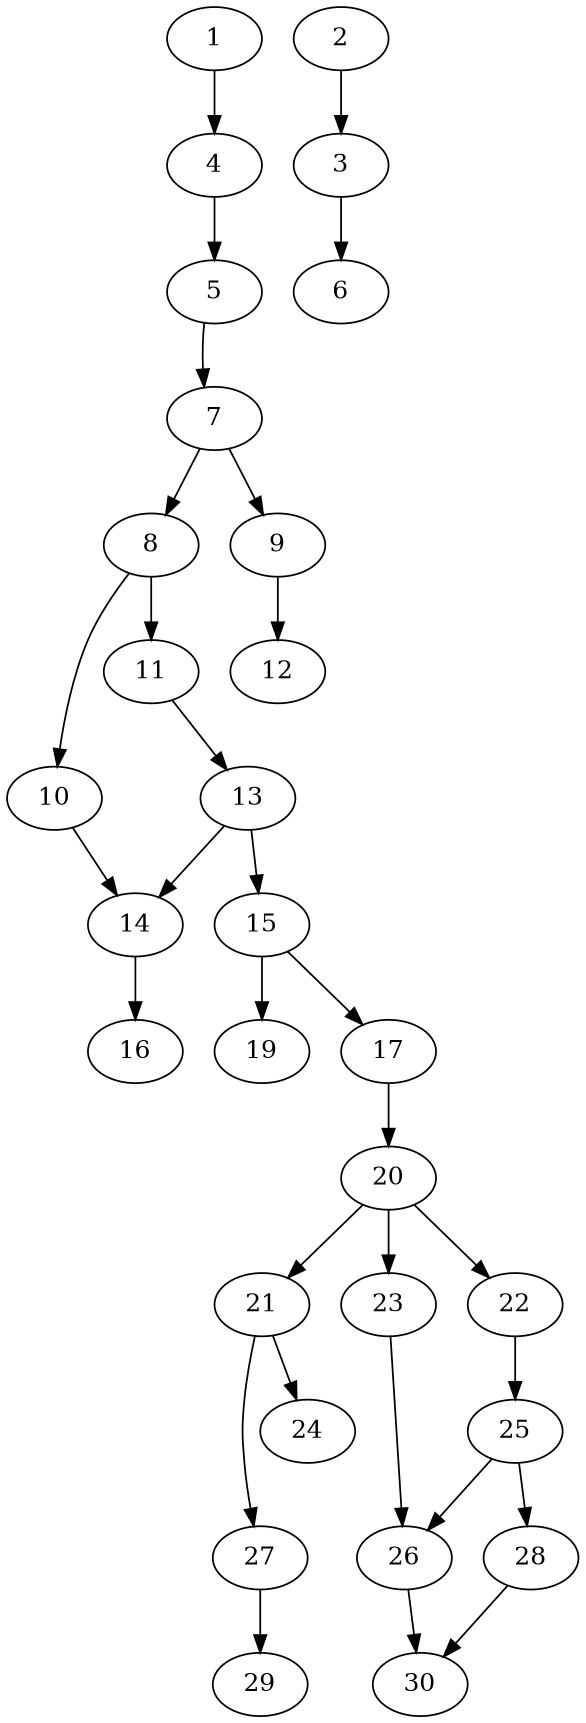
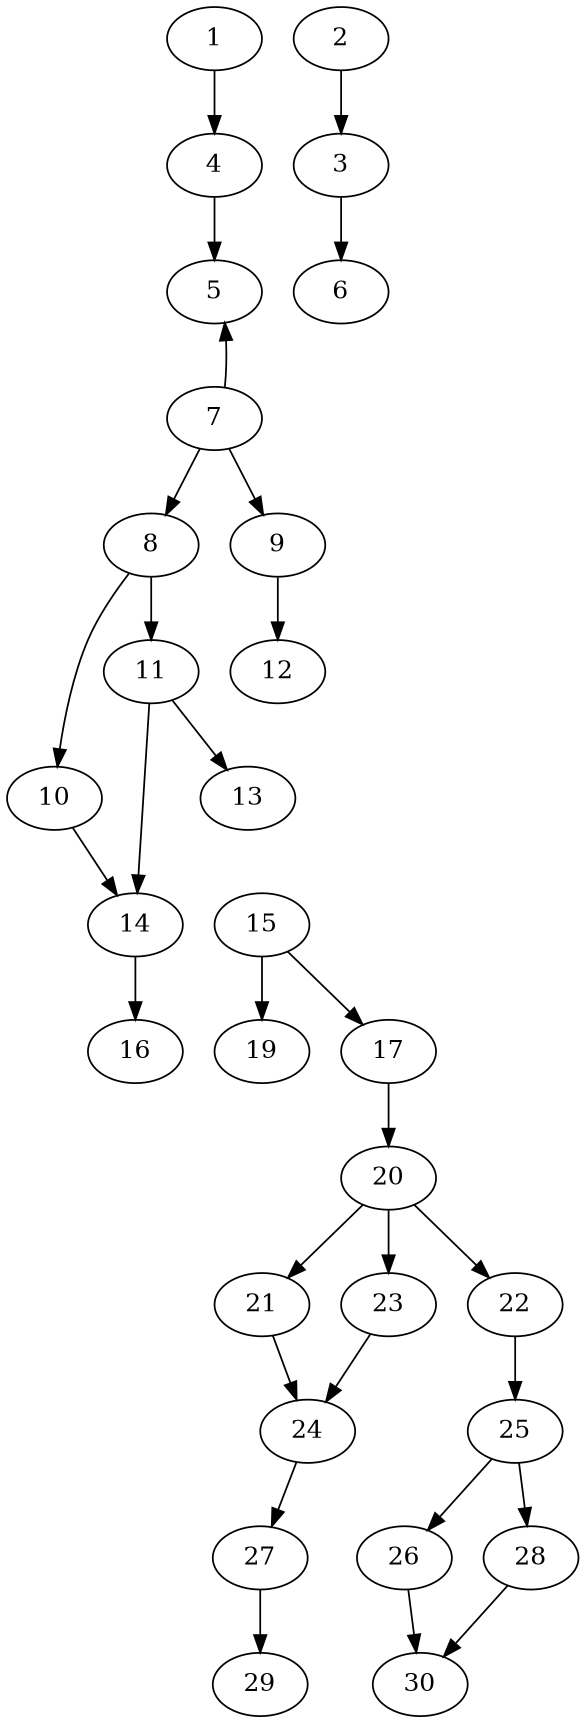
edge "5" -> "7": reversed
edge "13" -> "15": removed
edge "13" -> "14": now "11" -> "14"
edge "21" -> "27": now "24" -> "27"
edge "23" -> "26": now "23" -> "24"
